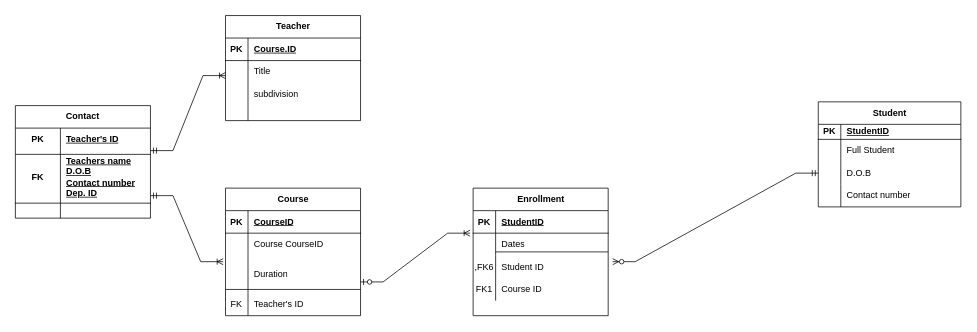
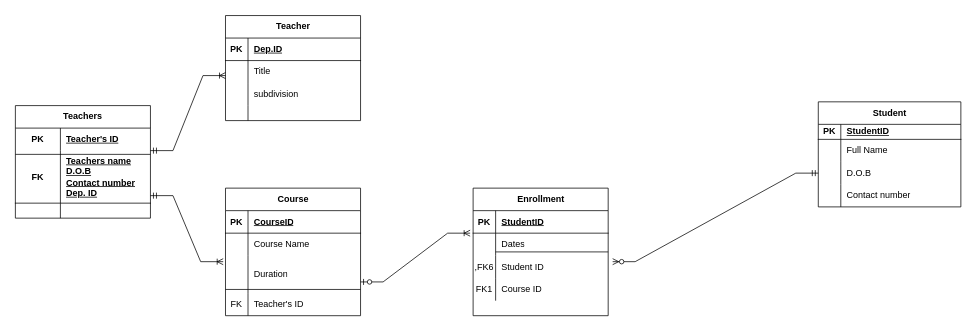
node "Course.ID": label "Course.ID" -> "Dep.ID"
node "Contact": label "Contact" -> "Teachers"
node "Full Student": label "Full Student" -> "Full Name"
node "Course CourseID": label "Course CourseID" -> "Course Name"
